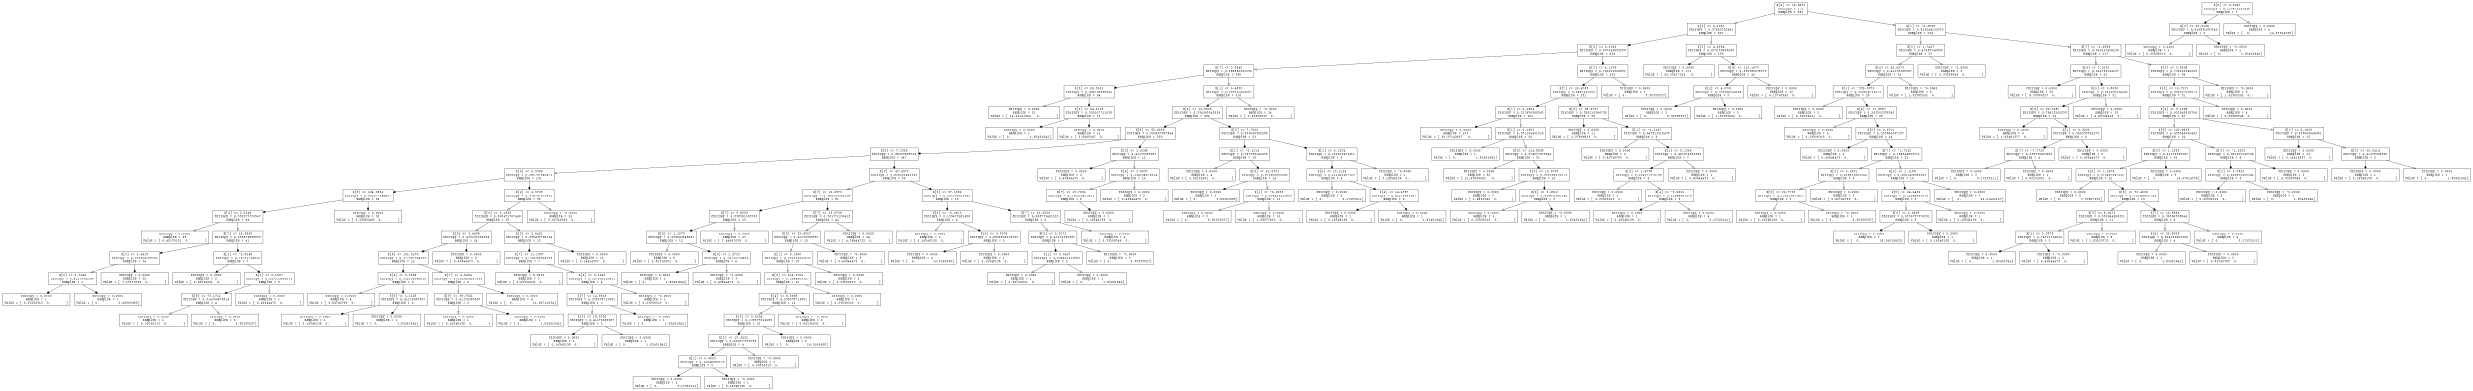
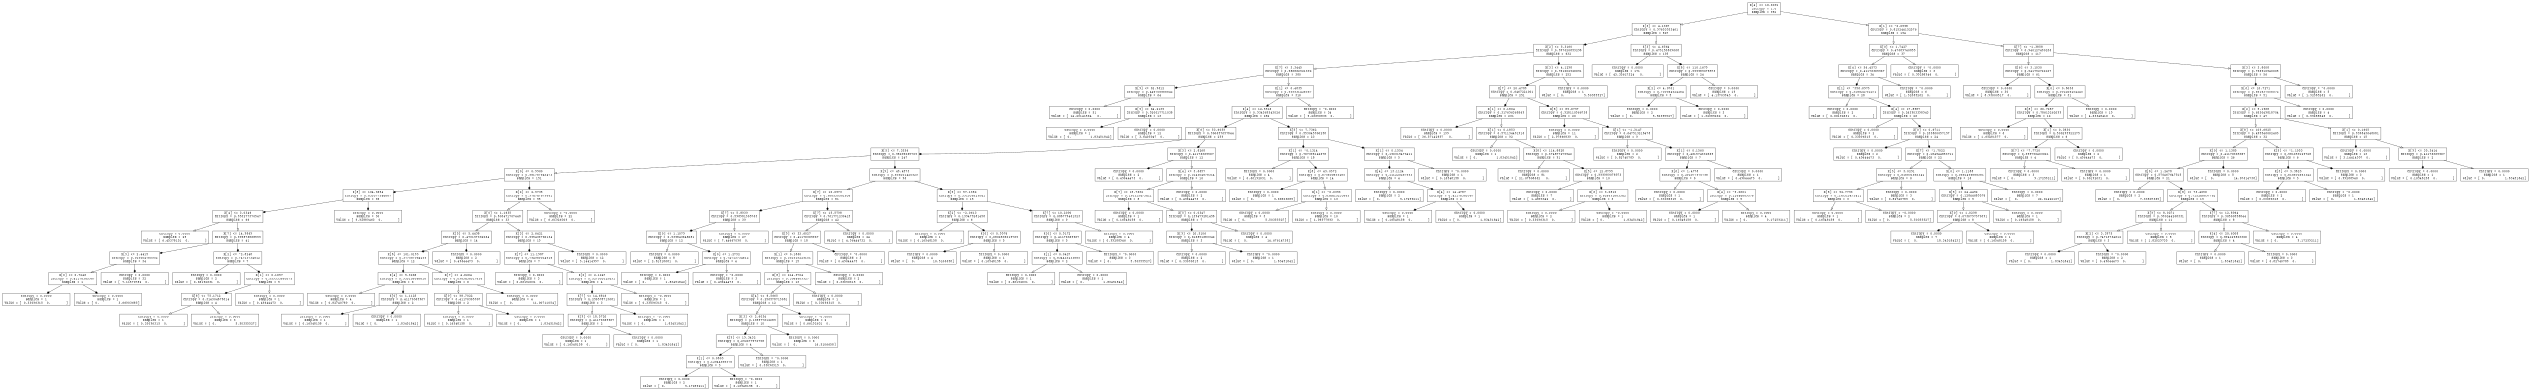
edge "X[7] <= 15.7632 entropy = 0.190315473411 samples = 8" -> "X[5] <= 0.0347 entropy = 0.139479281458 samples = 7": added
